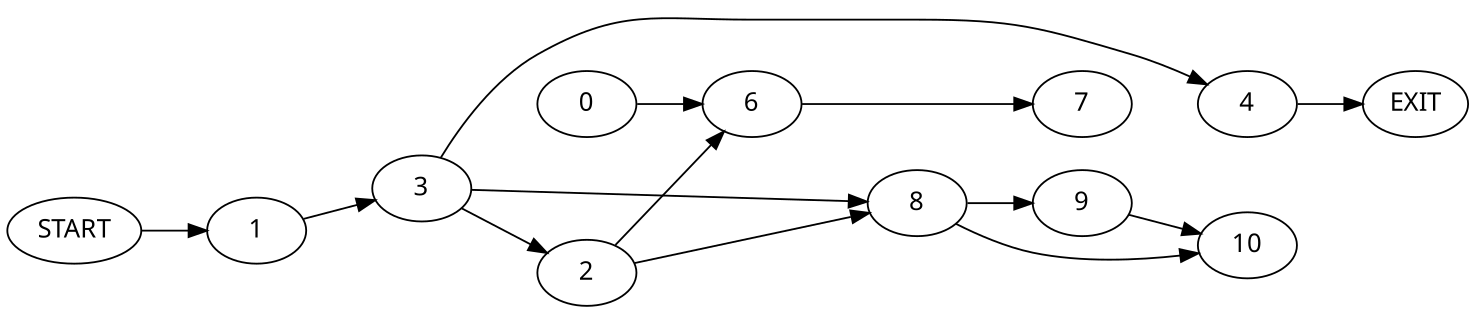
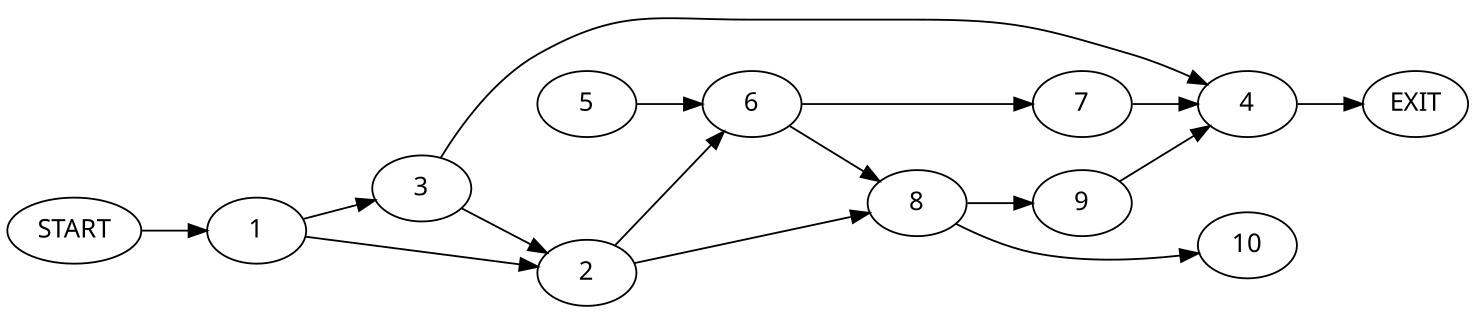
node "0": label "0" -> "5"
edge "7" -> "4": added
edge "3" -> "8": now "6" -> "8"
edge "9" -> "10": now "9" -> "4"
edge "1" -> "2": added
